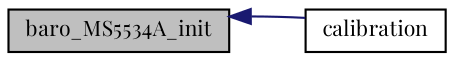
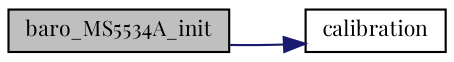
edge "calibration" -> "baro_MS5534A_init": reversed
